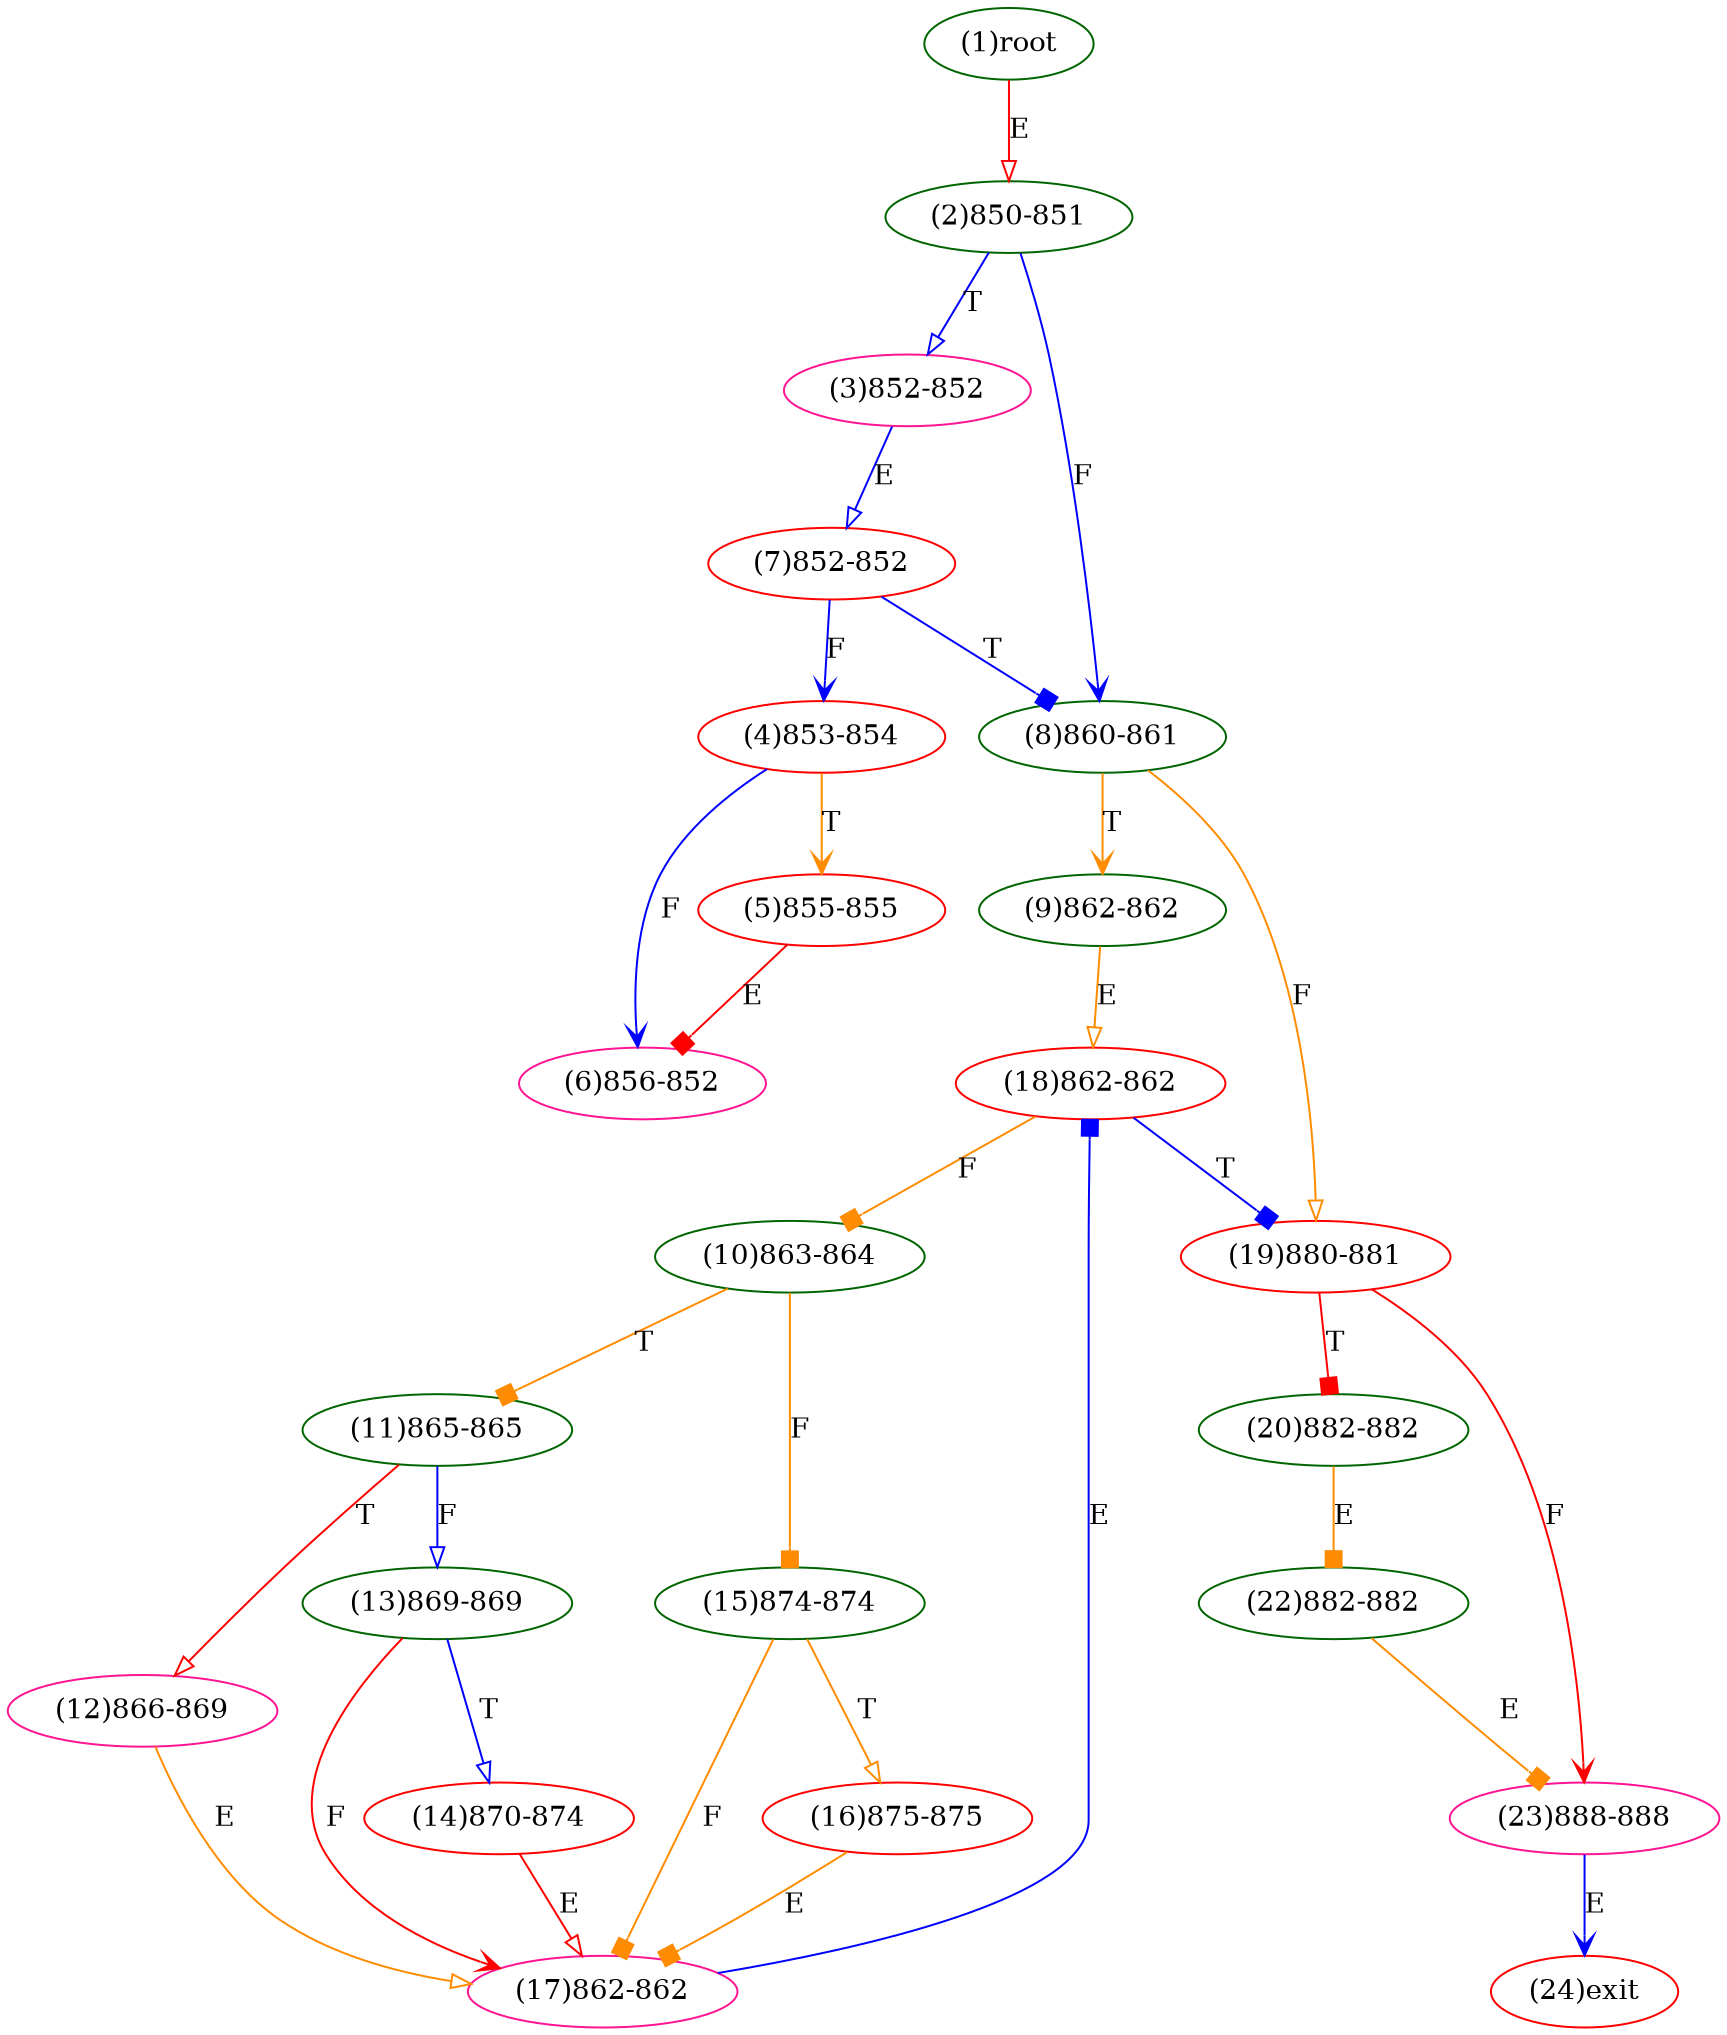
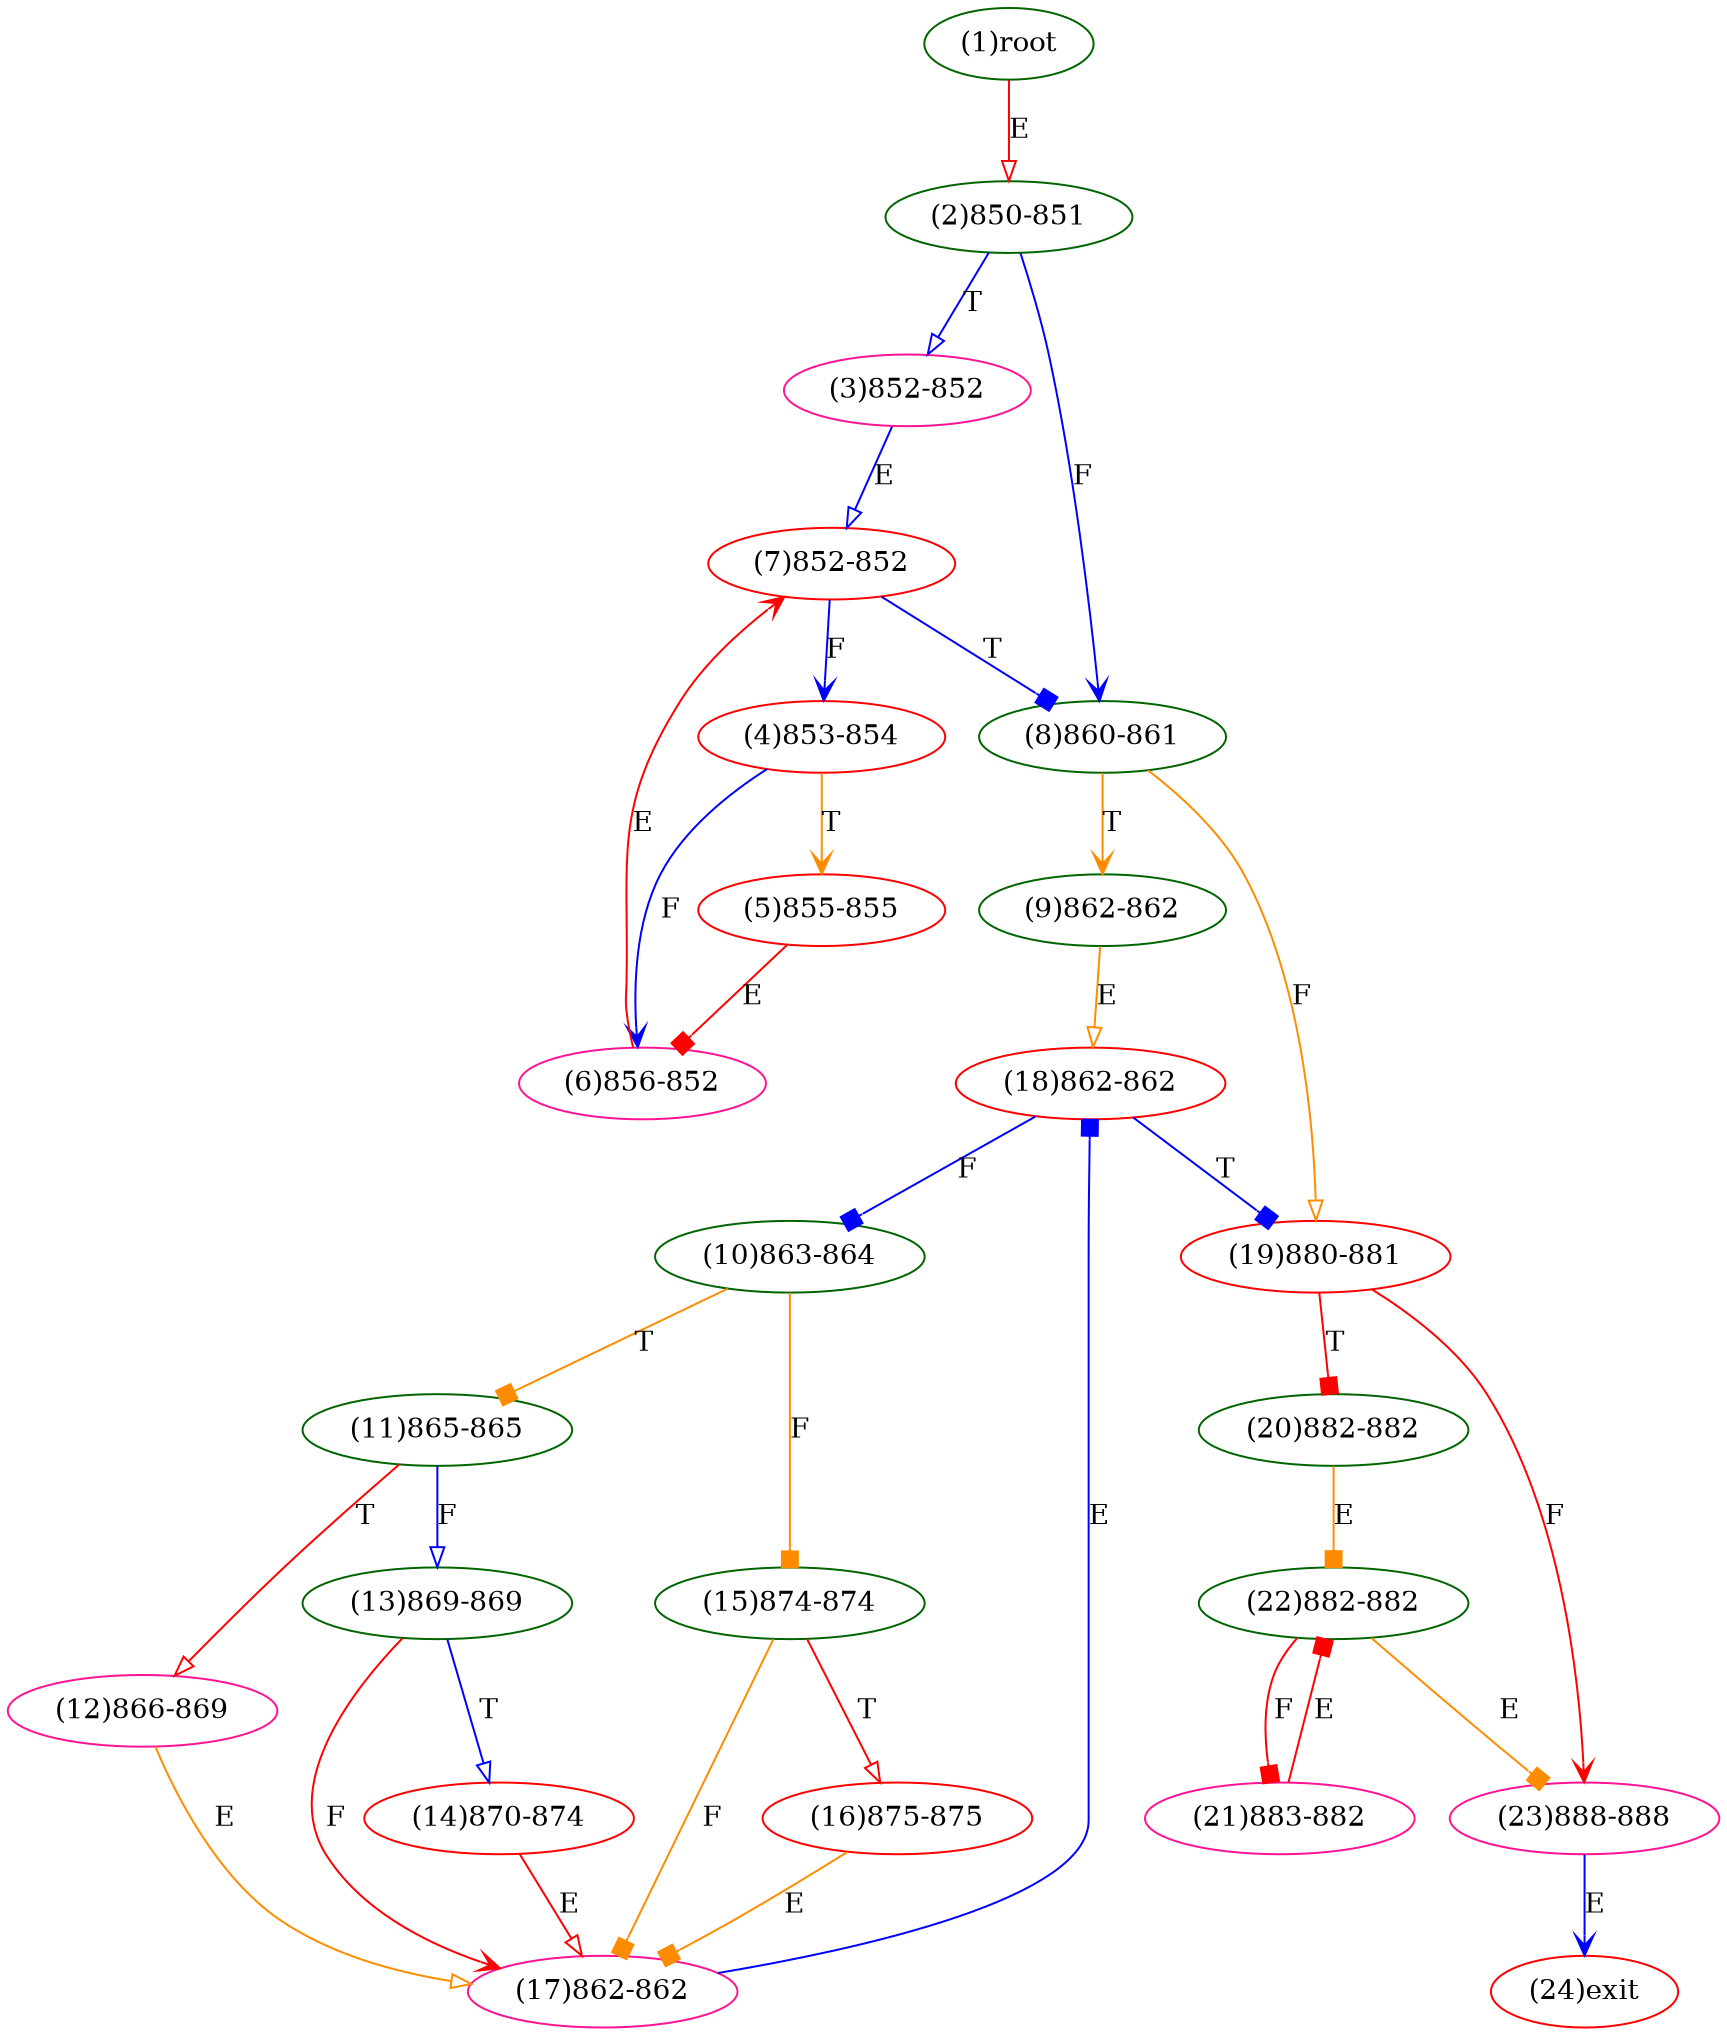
edge "(6)856-852" -> "(7)852-852": added, label "E"
edge "(18)862-862" -> "(10)863-864": color darkorange -> blue
edge "(15)874-874" -> "(16)875-875": color darkorange -> red
node "(21)883-882": added
